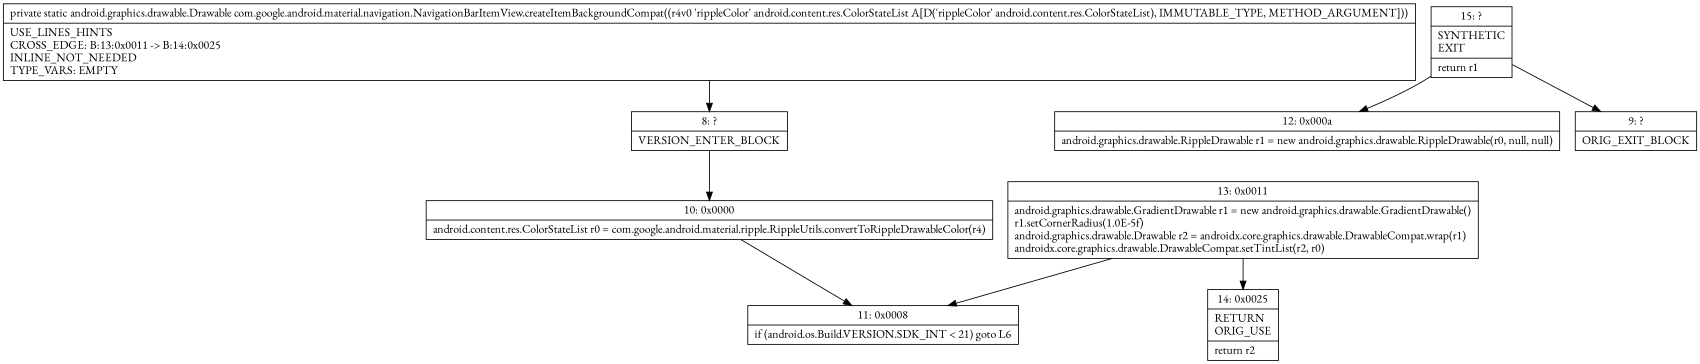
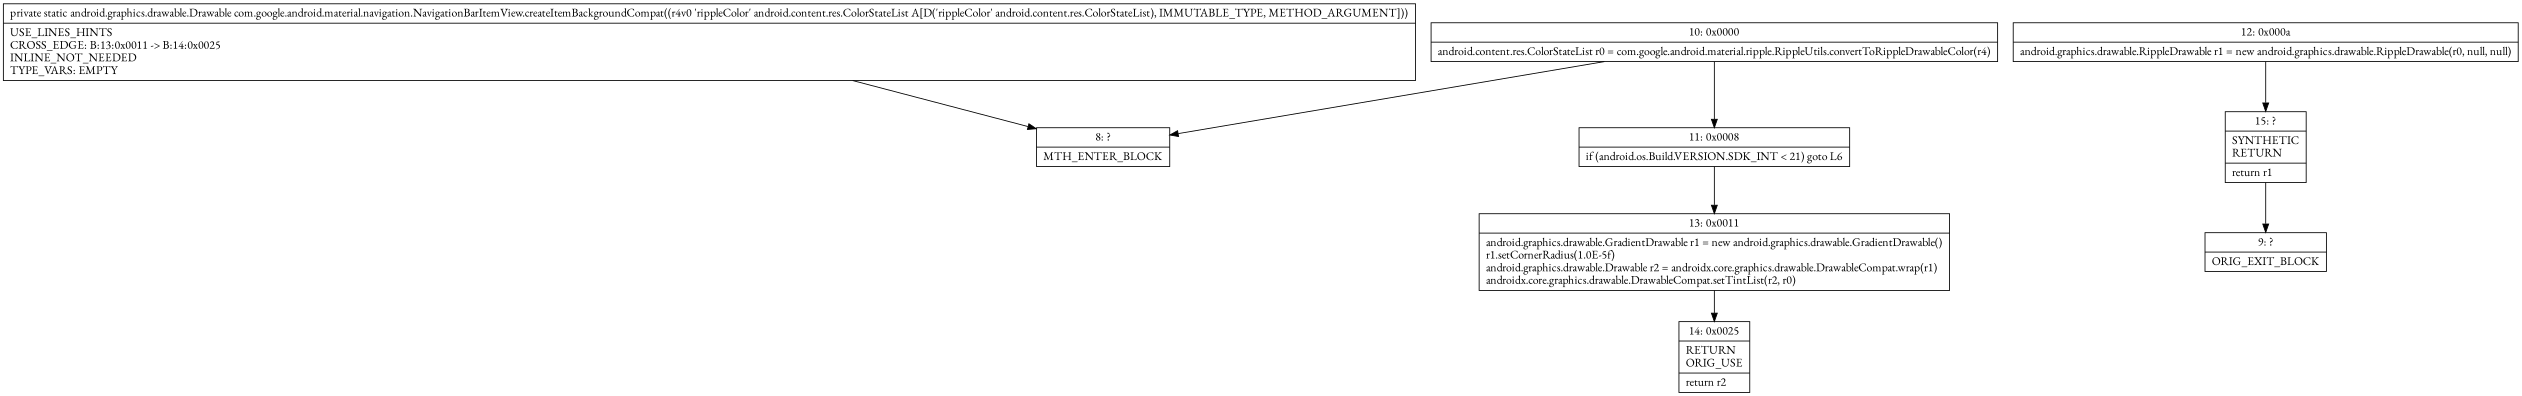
node "15: ?": text "EXIT" -> "RETURN"
edge "15: ?" -> "12: 0x000a": reversed
node "8: ?": text "VERSION_ENTER_BLOCK" -> "MTH_ENTER_BLOCK"
edge "8: ?" -> "10: 0x0000": reversed
edge "13: 0x0011" -> "11: 0x0008": reversed
